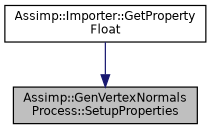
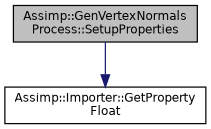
edge "Assimp::Importer::GetProperty Float" -> "Assimp::GenVertexNormals Process::SetupProperties": reversed
